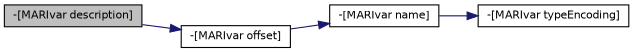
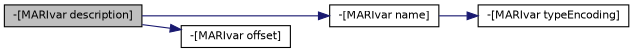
edge "-[MARIvar offset]" -> "-[MARIvar name]": now "-[MARIvar description]" -> "-[MARIvar name]"
